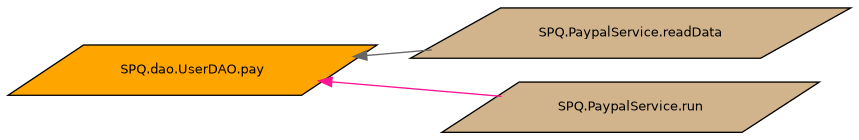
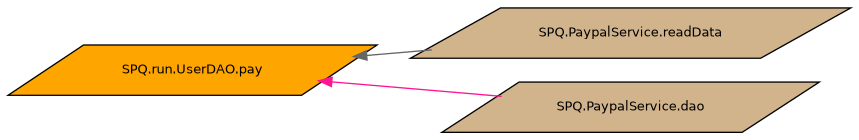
node "SPQ.dao.UserDAO.pay": label "SPQ.dao.UserDAO.pay" -> "SPQ.run.UserDAO.pay"
node "SPQ.PaypalService.run": label "SPQ.PaypalService.run" -> "SPQ.PaypalService.dao"
